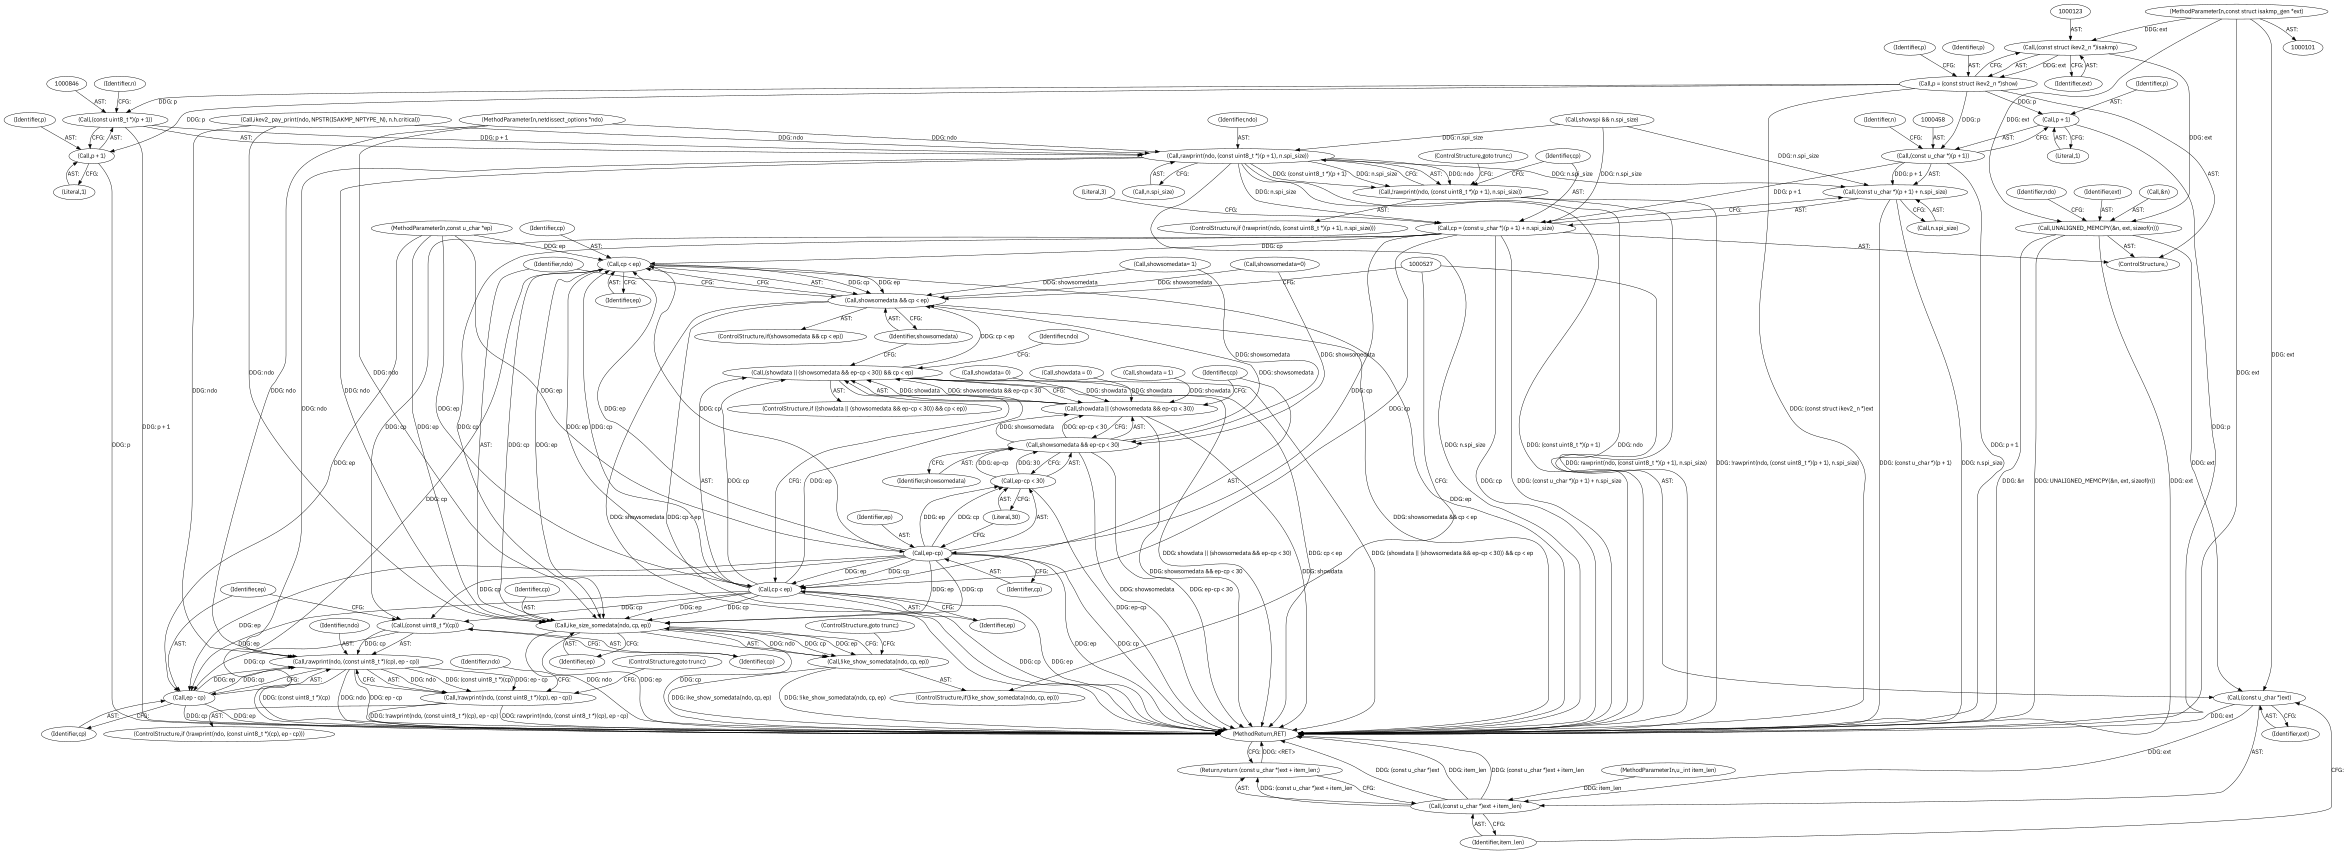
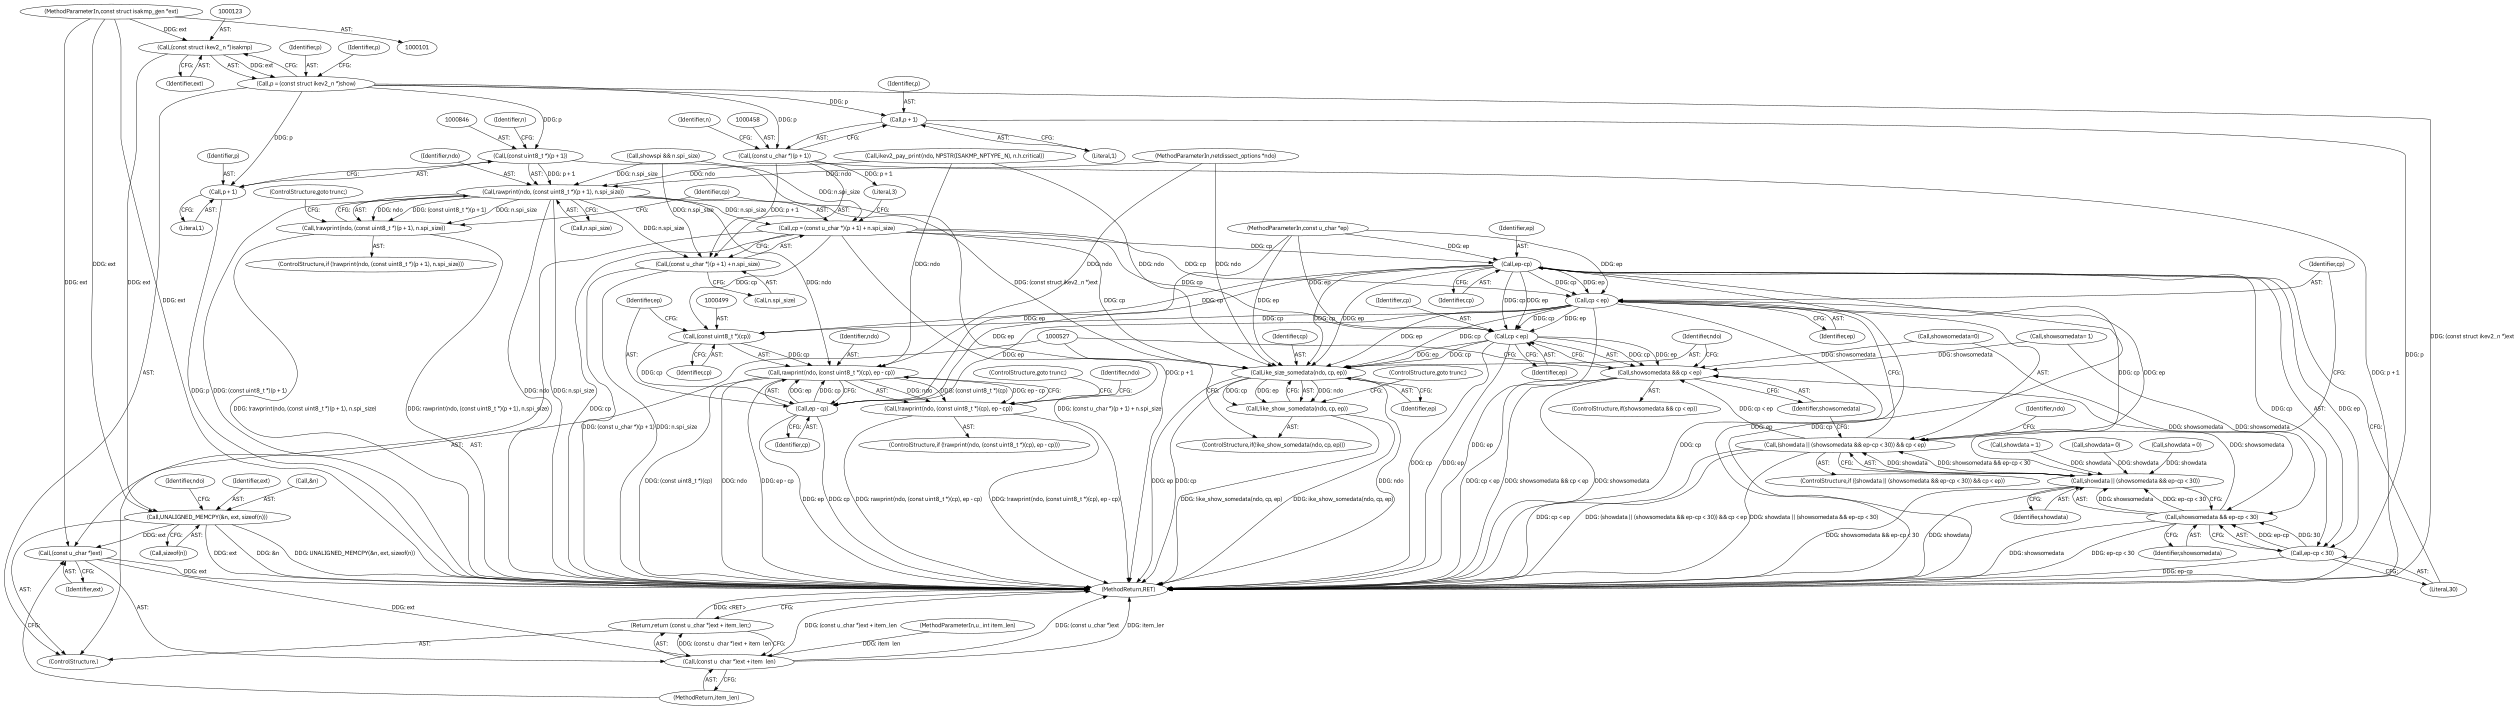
edge "(Call,(const u_char *)(p + 1))" -> "(Call,cp = (const u_char *)(p + 1) + n.spi_size)": now "(Call,(const u_char *)(p + 1))" -> "(Literal,3)"
node "1000499": added
edge "(Call,rawprint(ndo, (const uint8_t *)(p + 1), n.spi_size))" -> "(Call,ike_size_somedata(ndo, cp, ep))": label "DDG: ndo" -> "DDG: (const struct ikev2_n *)ext"
node "(Identifier,showdata)": added
node "(Call,sizeof(n))": added
edge "(Return,return (const u_char *)ext + item_len;)" -> "(ControlStructure,)": added, label "AST:"
node "(Identifier,item_len)": label "(Identifier,item_len)" -> "(MethodReturn,item_len)"
